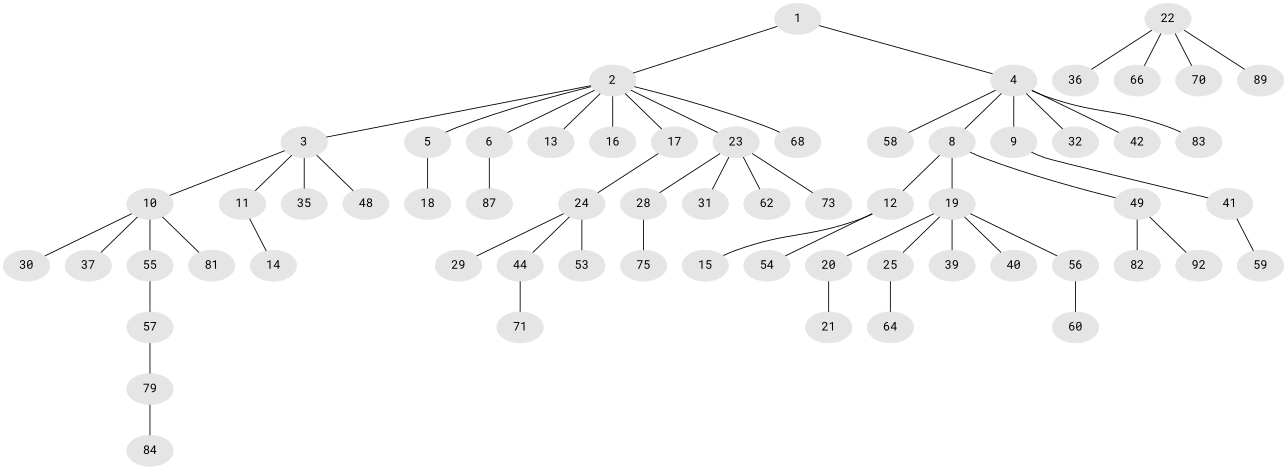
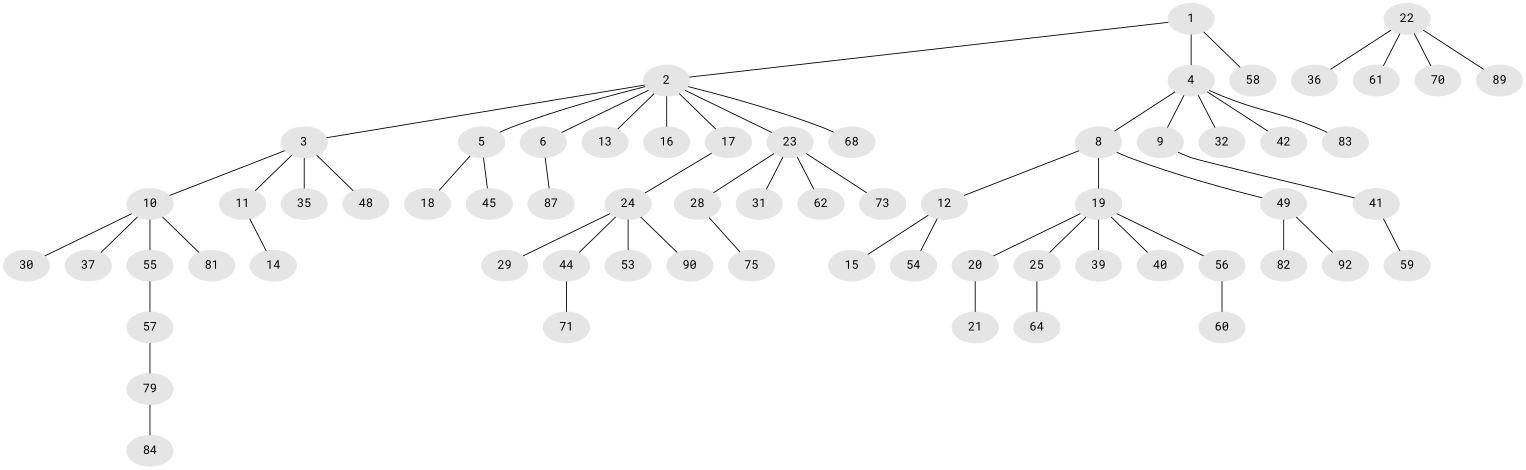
node "66": label "66" -> "61"
edge "4" -- "58": now "1" -- "58"
node "45": added
node "90": added
